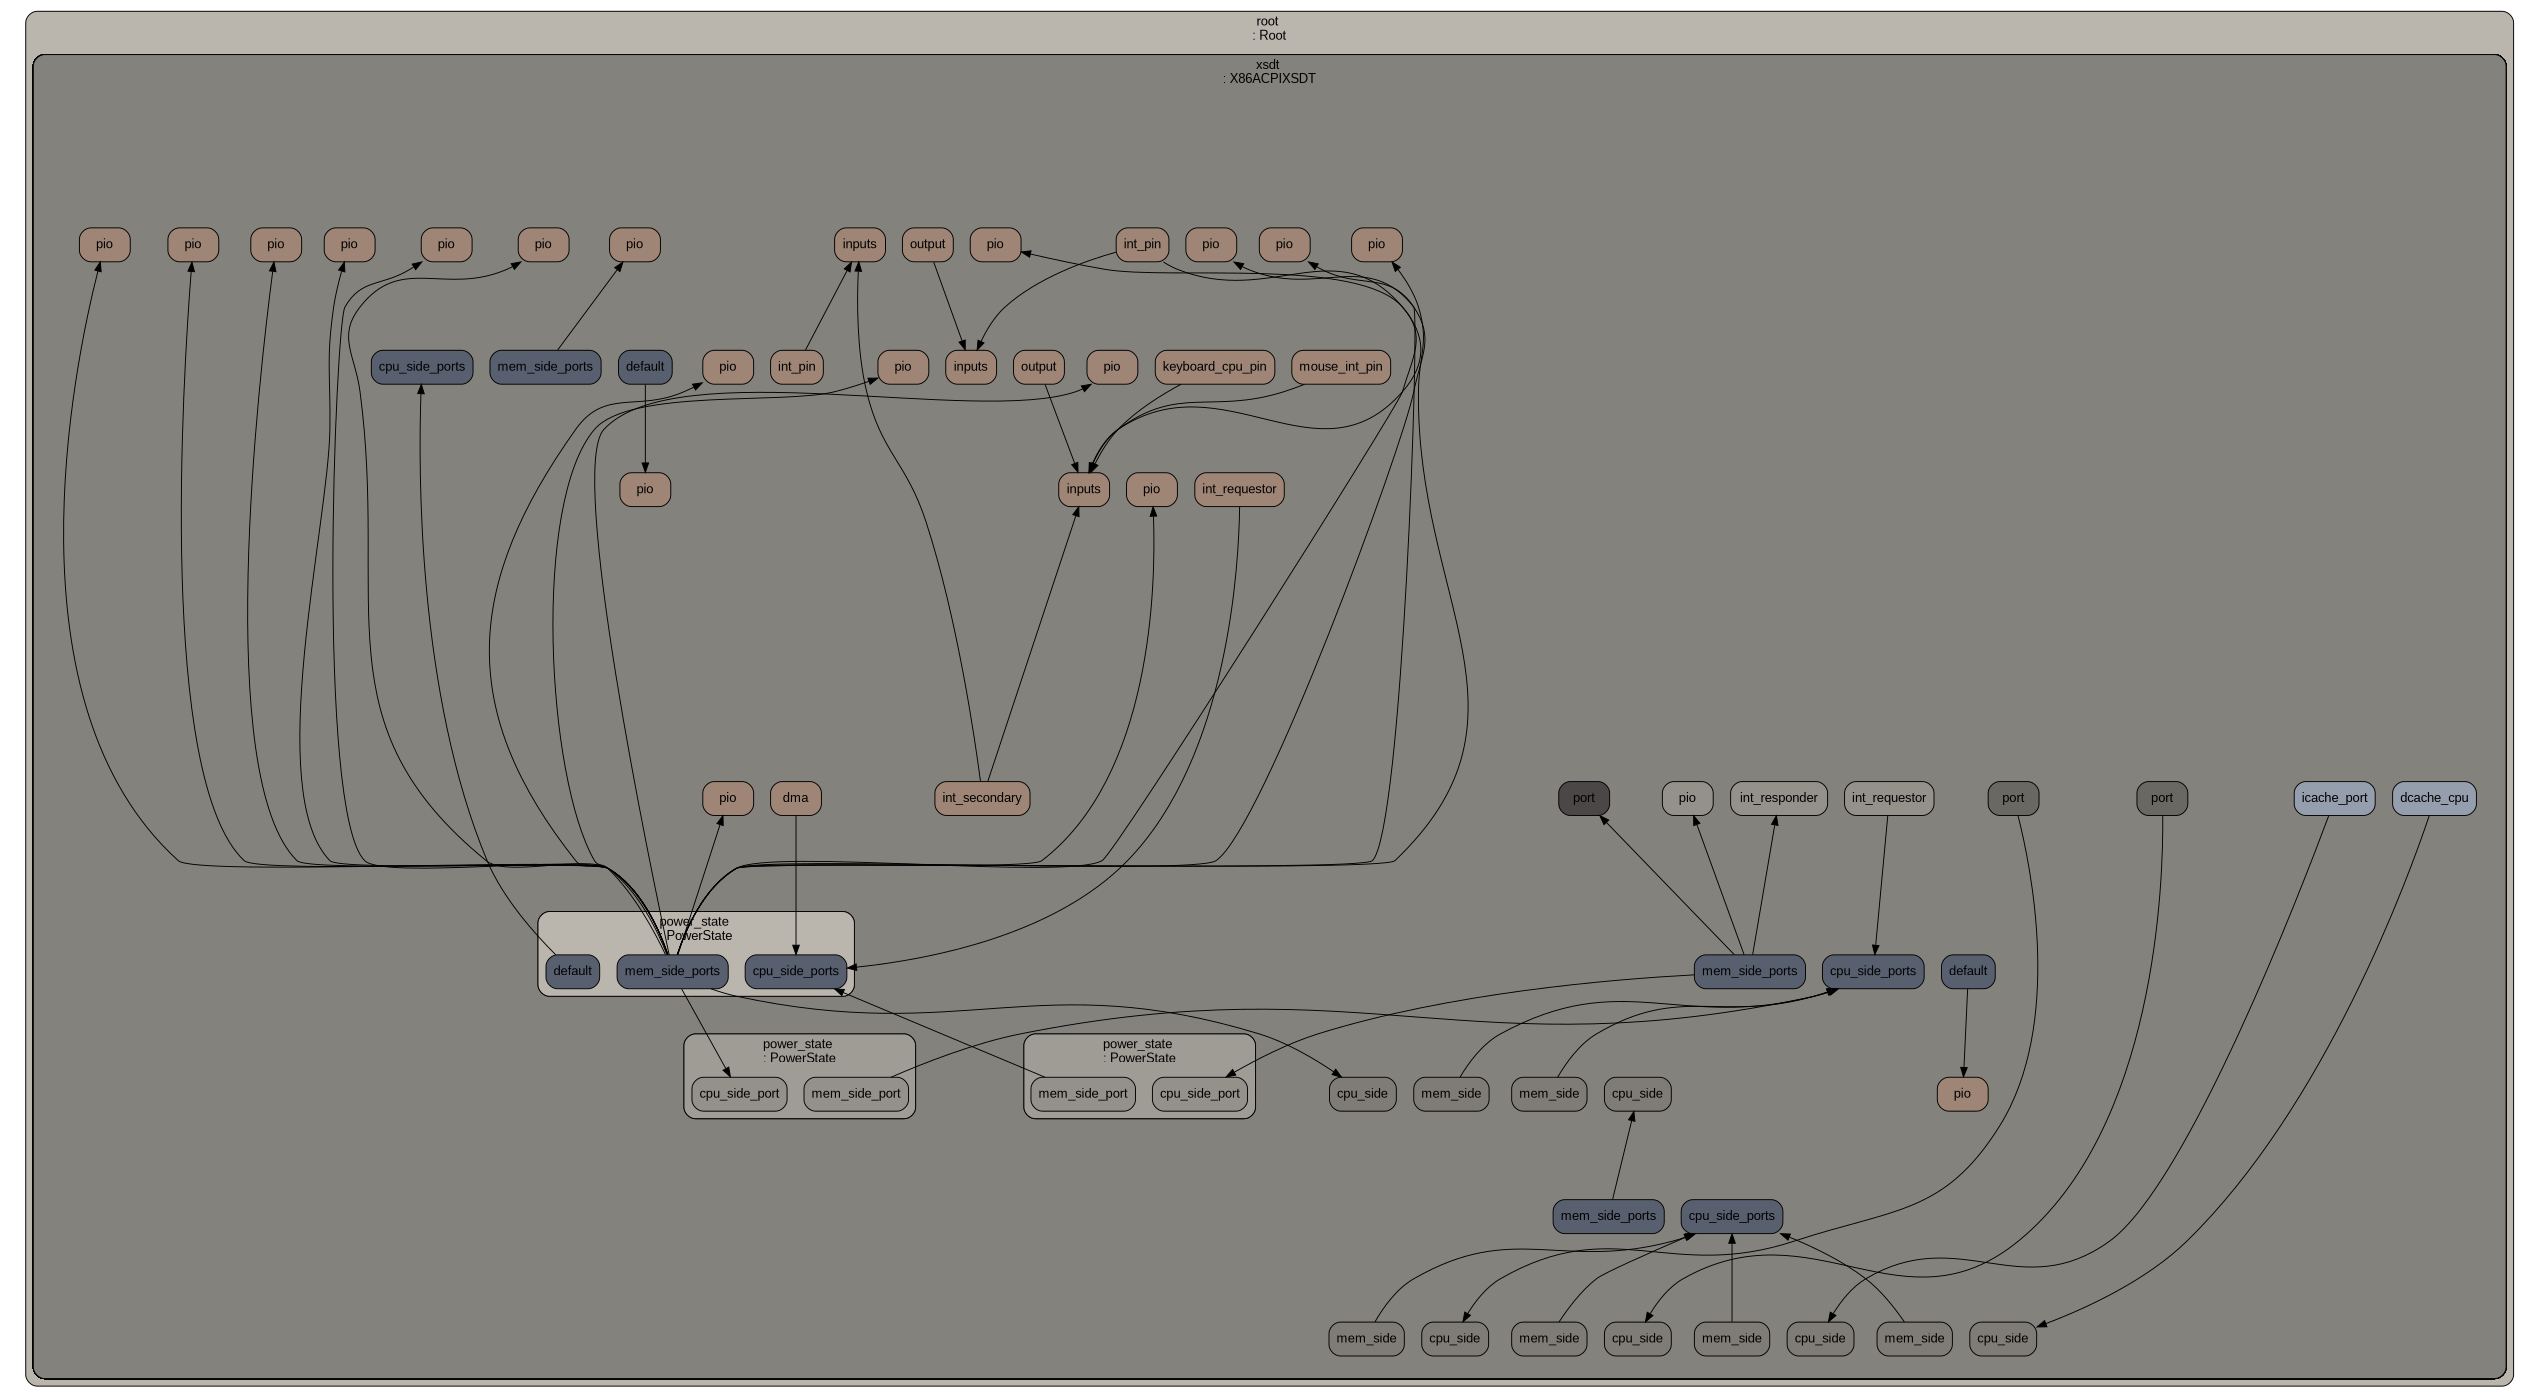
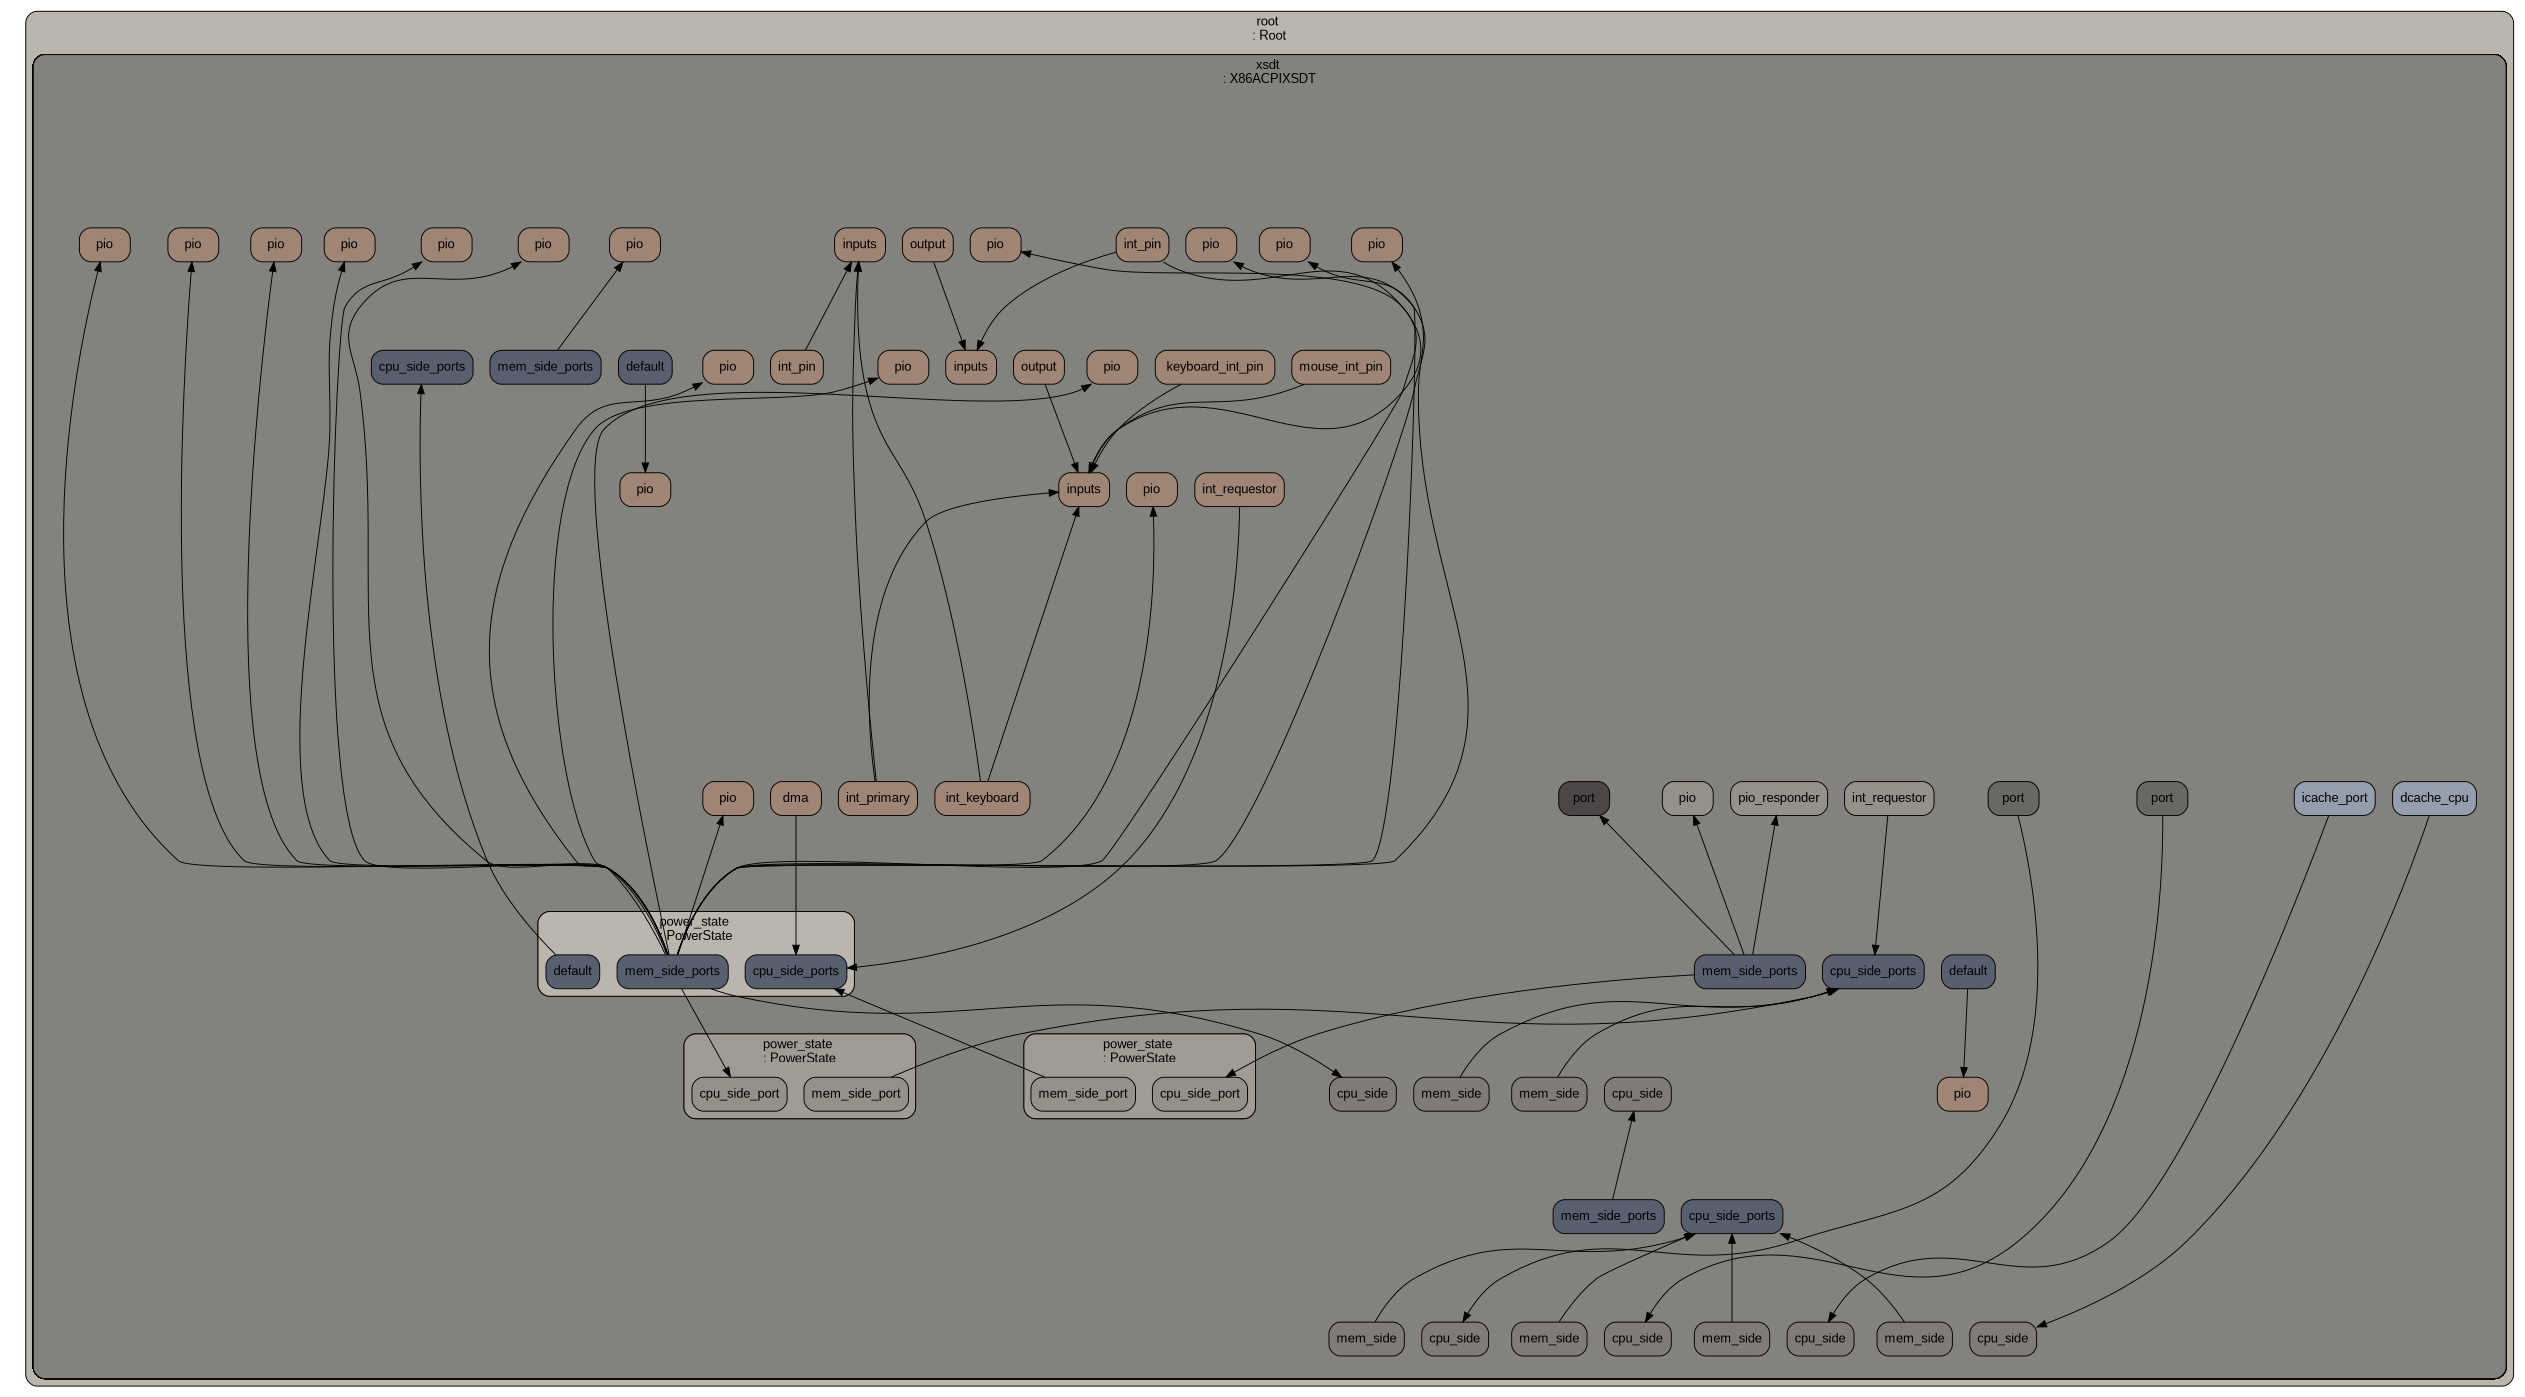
node "keyboard_cpu_pin": label "keyboard_cpu_pin" -> "keyboard_int_pin"
node "int_primary": added
node "int_secondary": label "int_secondary" -> "int_keyboard"
node "int_responder": label "int_responder" -> "pio_responder"
